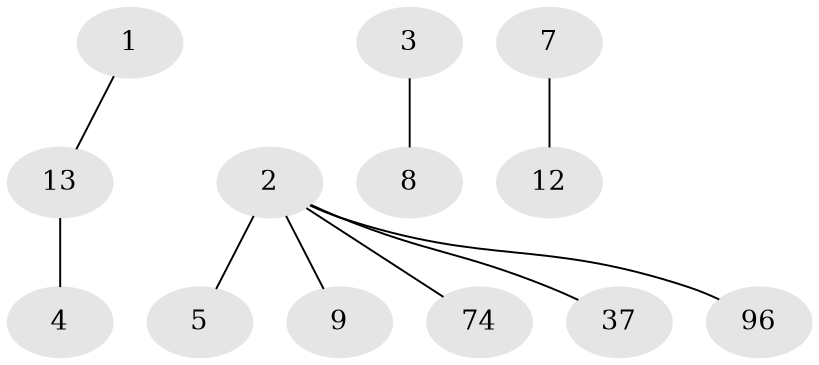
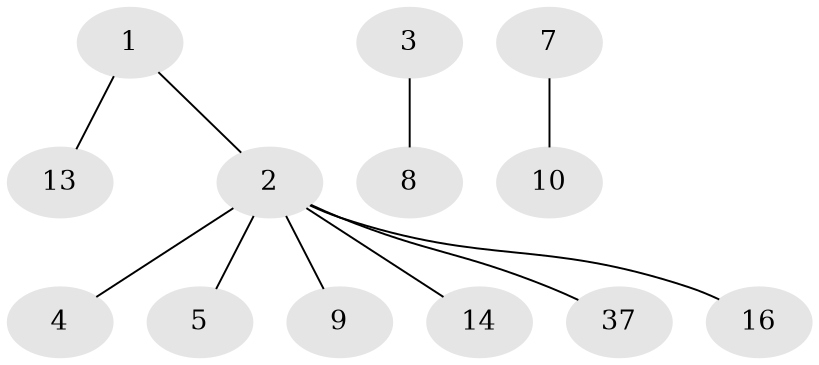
edge "1" -- "2": added
node "12": label "12" -> "10"
edge "13" -- "4": now "2" -- "4"
node "74": label "74" -> "14"
node "96": label "96" -> "16"
